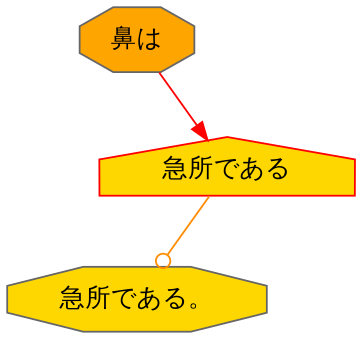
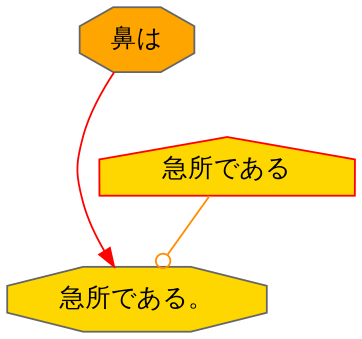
edge "鼻は" -> "急所である": now "鼻は" -> "急所である。"
